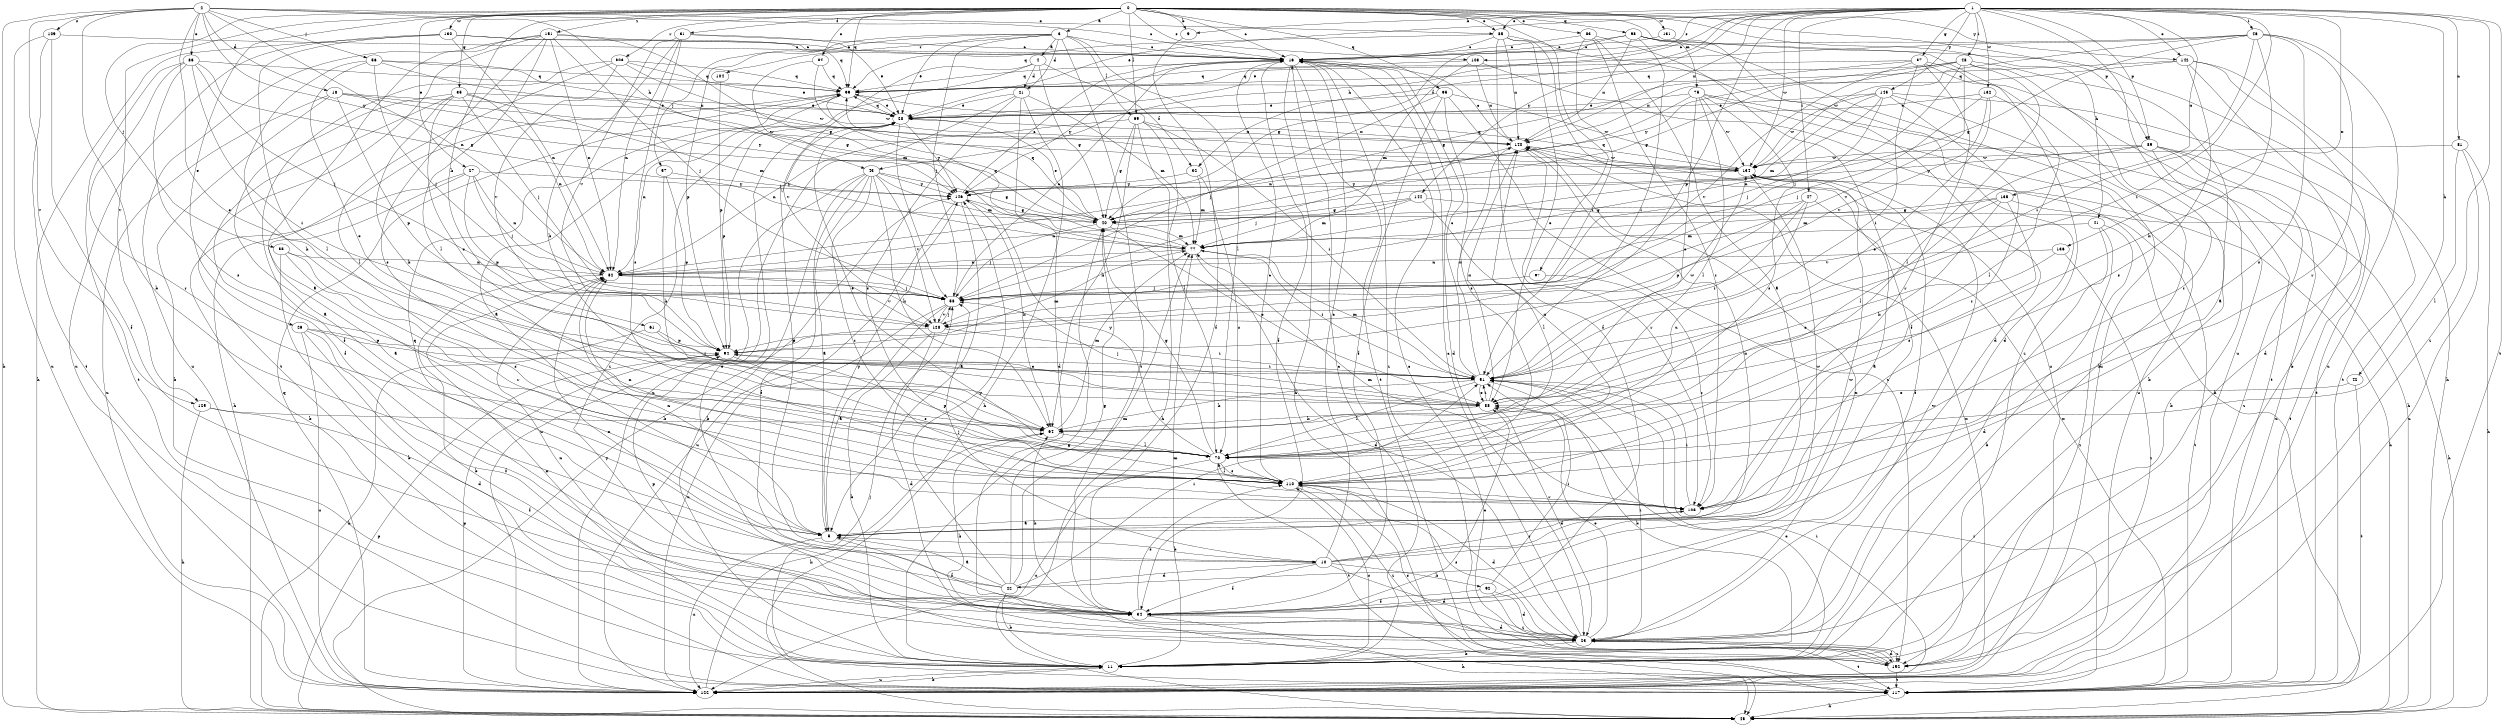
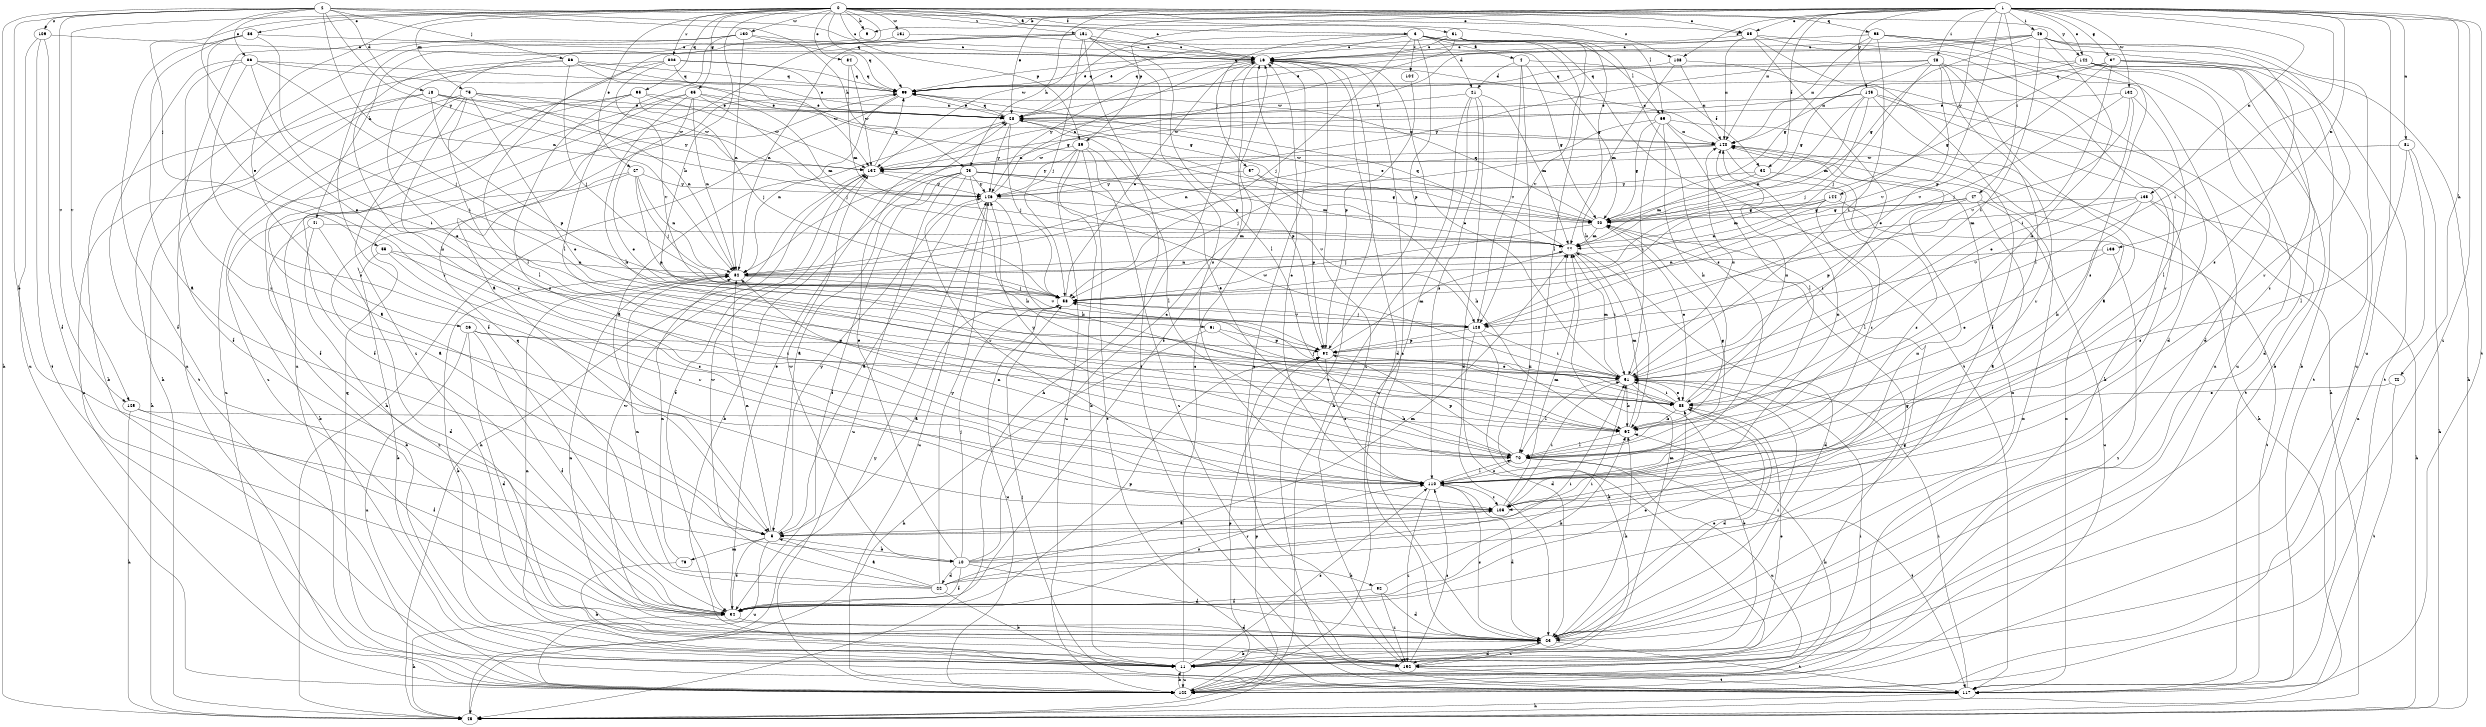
node "97": removed
edge "47" -> "70": now "47" -> "122"
node "76": added
